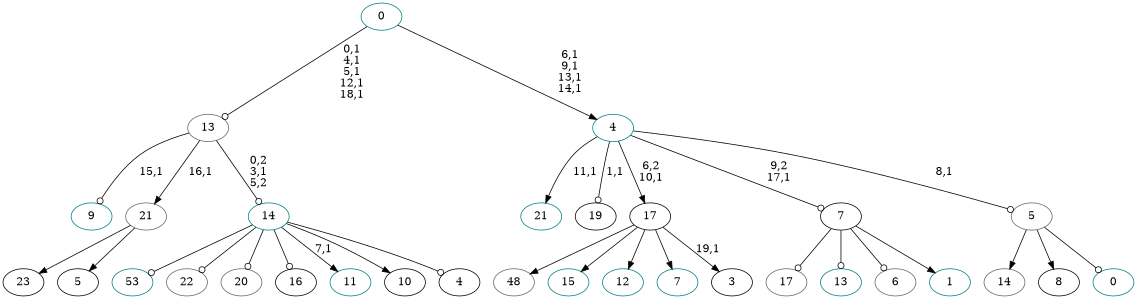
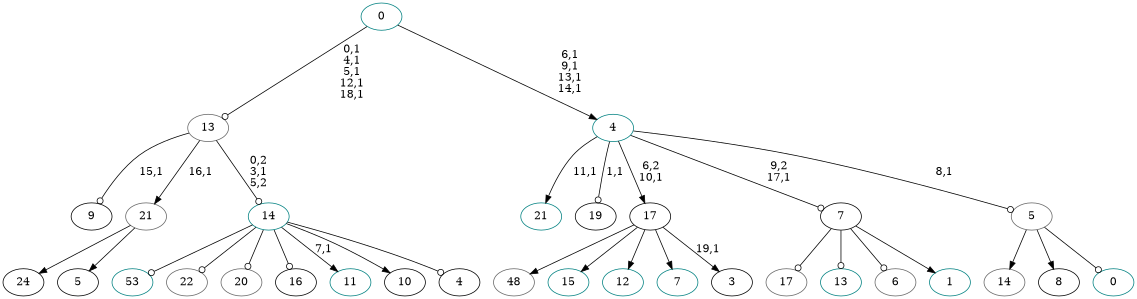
node "9": color teal -> black
node "23": label "23" -> "24"
